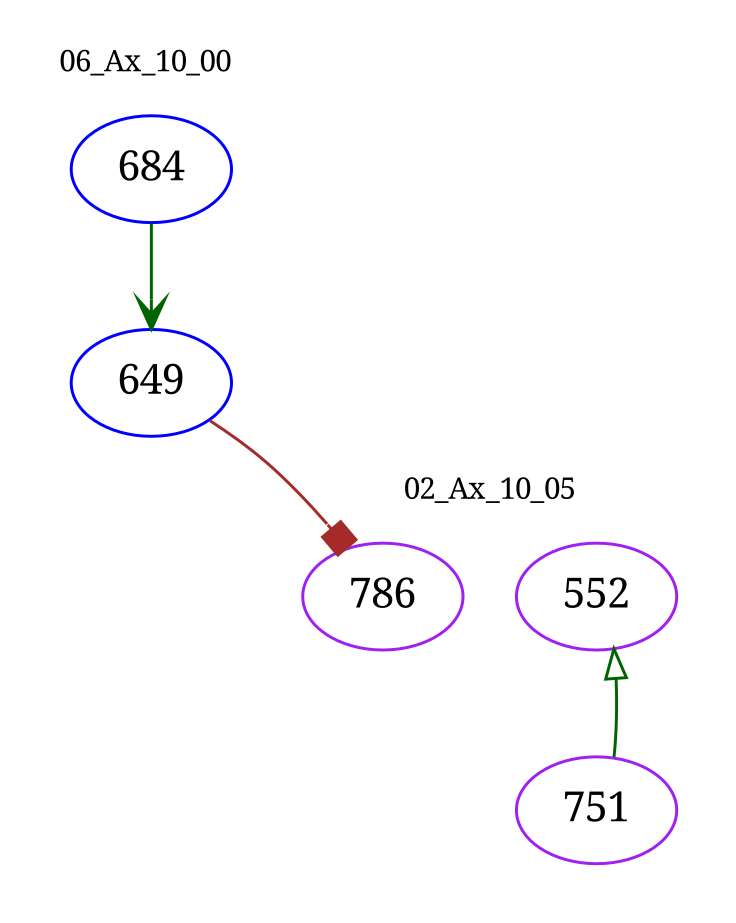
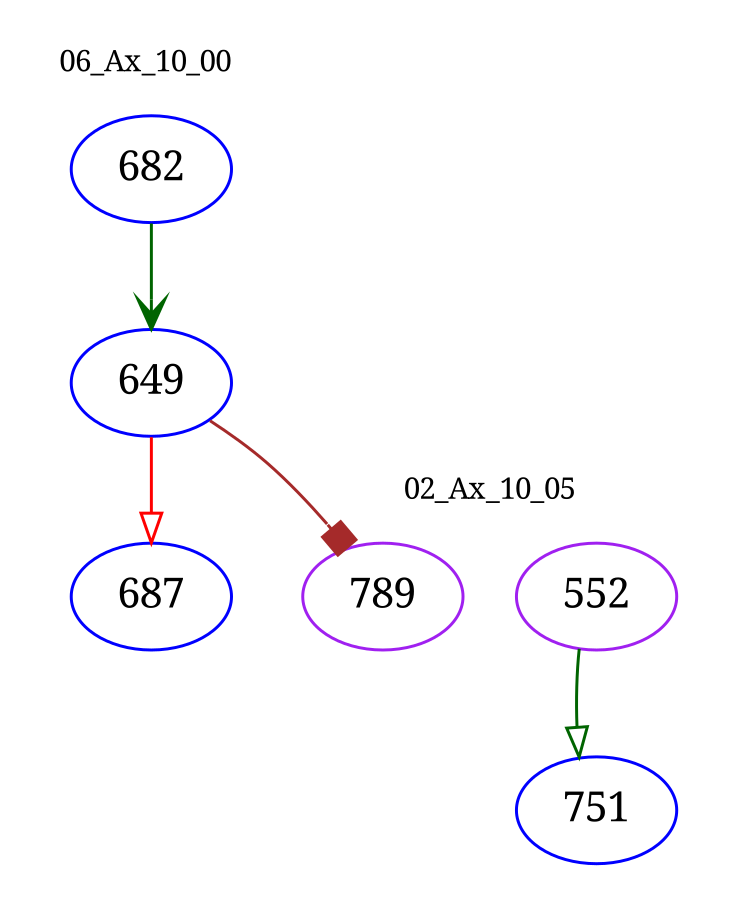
node "684": label "684" -> "682"
node "687": added
node "786": label "786" -> "789"
edge "751" -> "552": reversed
node "751": color purple -> blue
